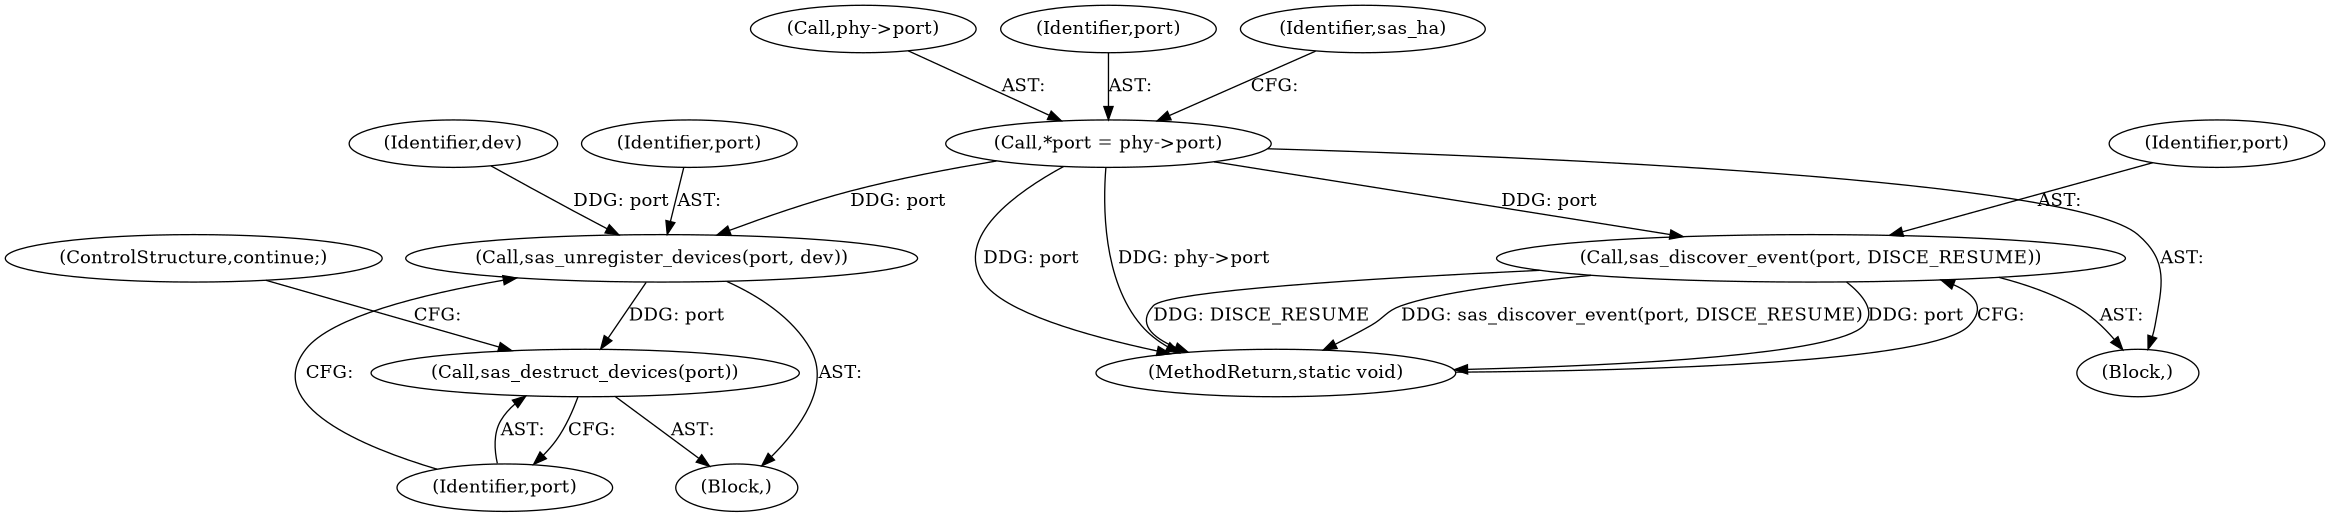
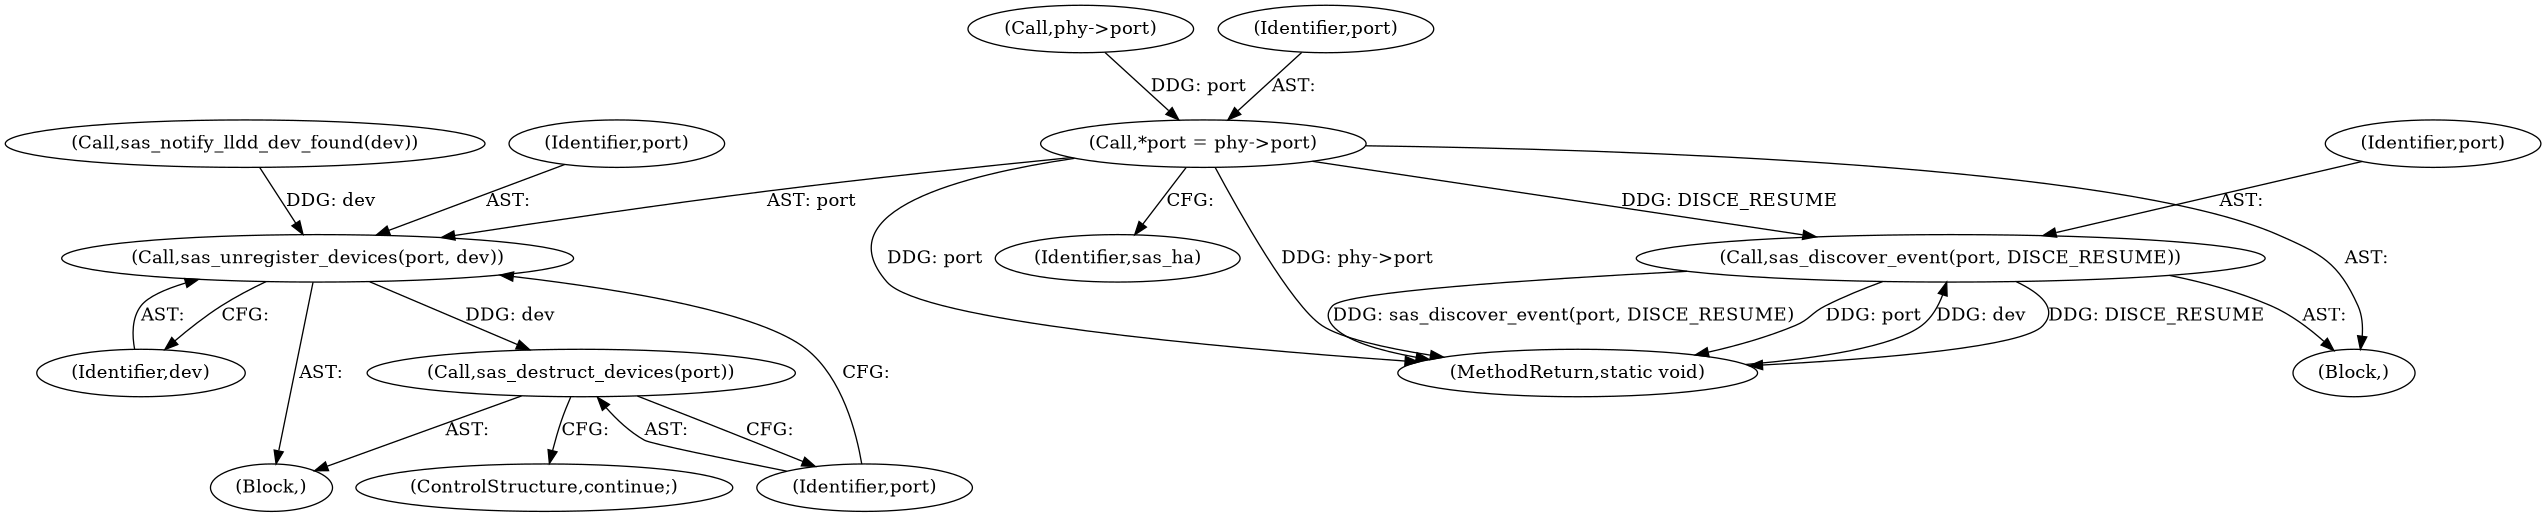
edge "(Identifier,sas_ha)" -> "(Call,*port = phy->port)": reversed
edge "(Call,phy->port)" -> "(Call,*port = phy->port)": label "AST: " -> "DDG: port"
node "(Call,sas_notify_lldd_dev_found(dev))": added
edge "(Identifier,dev)" -> "(Call,sas_unregister_devices(port, dev))": label "DDG: port" -> "AST: "
edge "(Call,*port = phy->port)" -> "(Call,sas_unregister_devices(port, dev))": label "DDG: port" -> "AST: port"
edge "(Call,*port = phy->port)" -> "(Call,sas_discover_event(port, DISCE_RESUME))": label "DDG: port" -> "DDG: DISCE_RESUME"
edge "(Call,sas_unregister_devices(port, dev))" -> "(Identifier,dev)": added, label "CFG:"
edge "(ControlStructure,continue;)" -> "(Call,sas_destruct_devices(port))": reversed
edge "(Call,sas_unregister_devices(port, dev))" -> "(Call,sas_destruct_devices(port))": label "DDG: port" -> "DDG: dev"
edge "(MethodReturn,static void)" -> "(Call,sas_discover_event(port, DISCE_RESUME))": label "CFG: " -> "DDG: dev"
